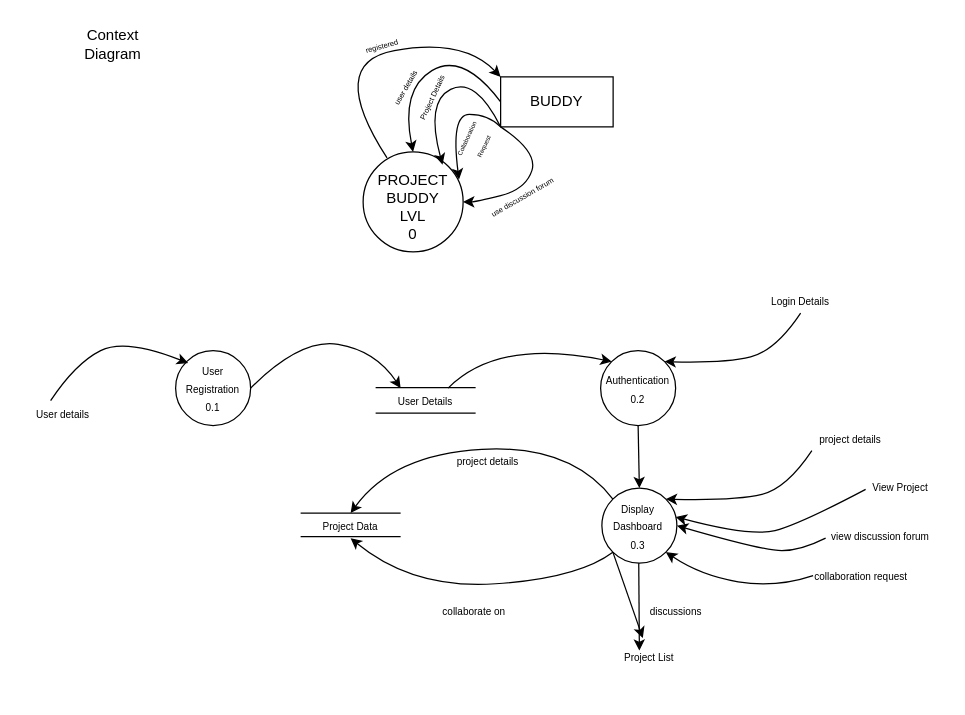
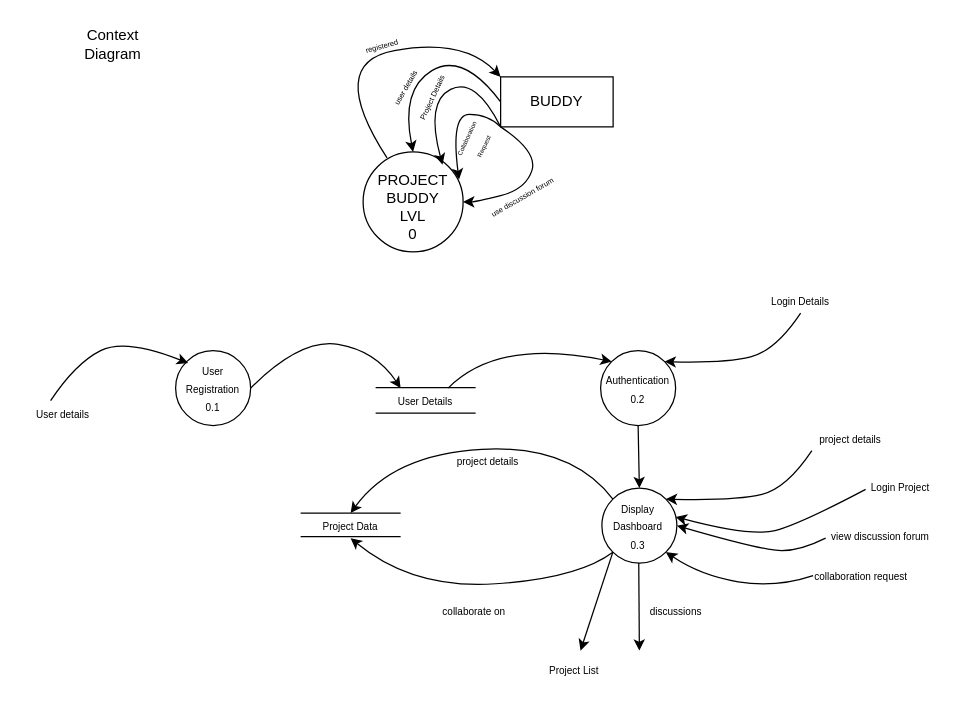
node "View Project": label "View Project" -> "Login Project"
node "Project List": moved (649, 657) -> (574, 669)
